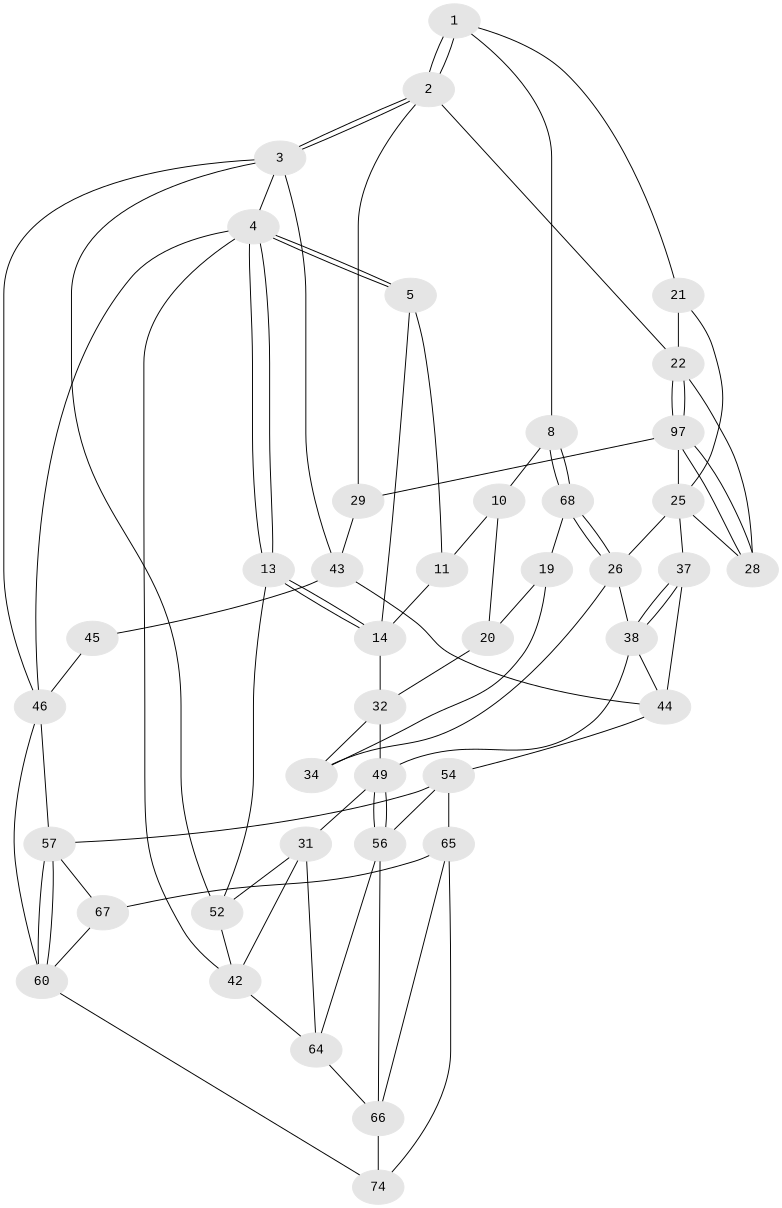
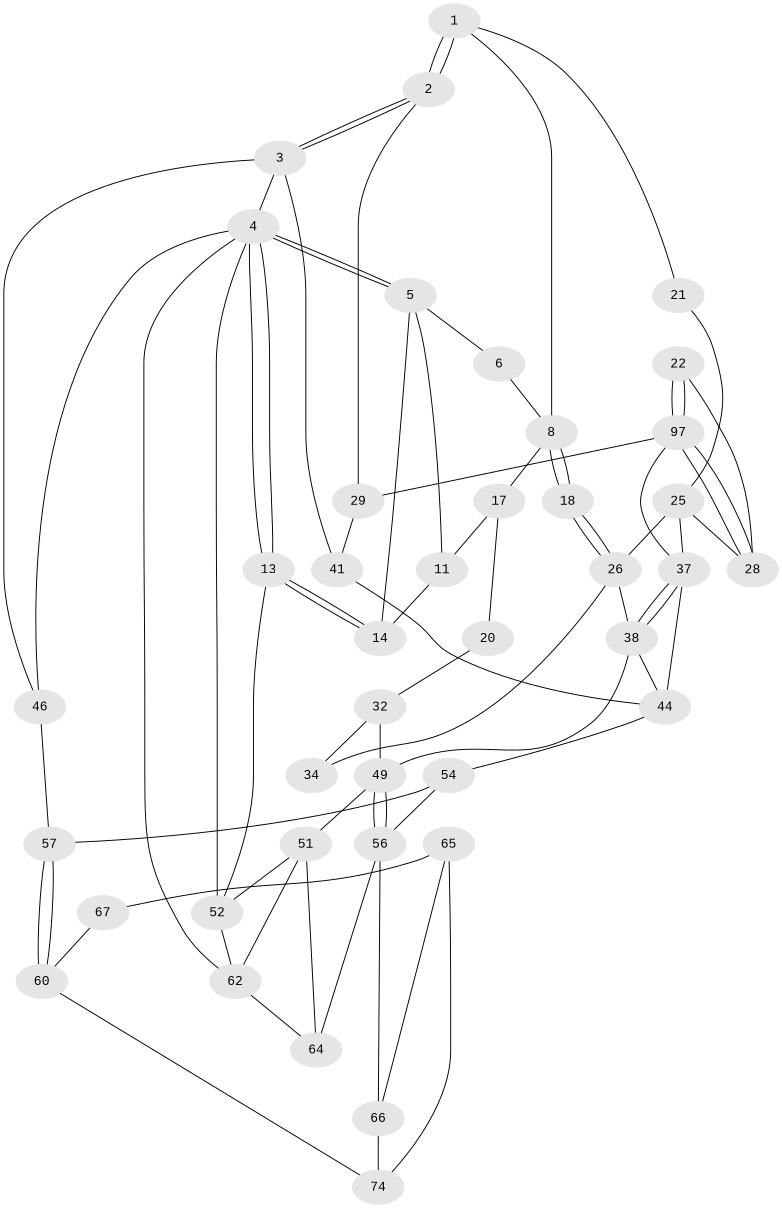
edge "2" -- "22": removed
edge "21" -- "22": removed
node "6": added
edge "97" -- "25": now "97" -- "37"
edge "3" -- "52": now "4" -- "52"
node "10": label "10" -> "17"
node "68": label "68" -> "18"
node "43": label "43" -> "41"
node "19": removed
node "45": removed
edge "14" -- "32": removed
edge "54" -- "65": removed
edge "46" -- "60": removed
node "31": label "31" -> "51"
edge "57" -- "67": removed
node "42": label "42" -> "62"
edge "64" -- "66": removed
